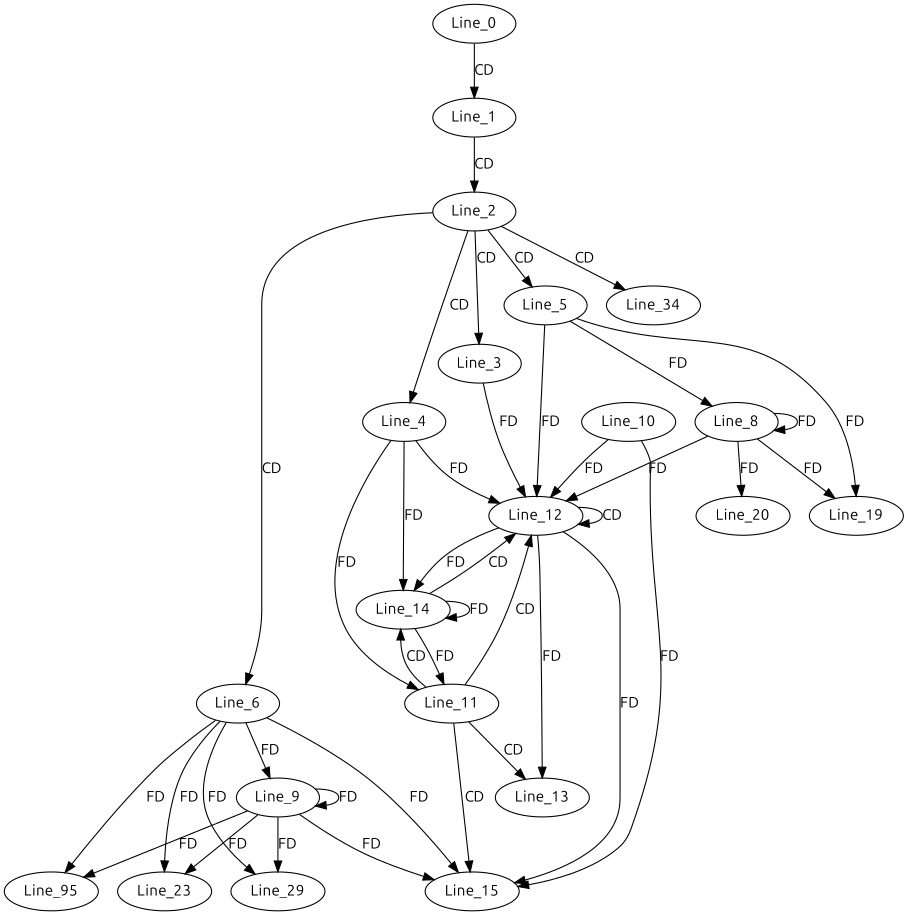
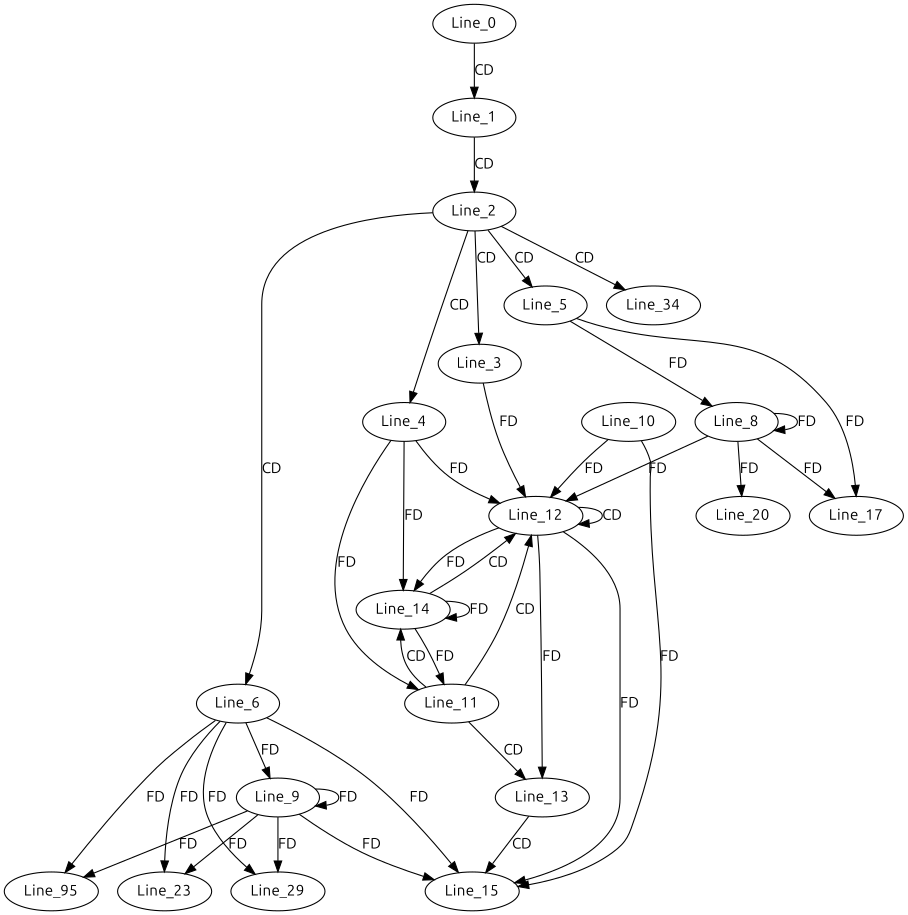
edge "Line_5" -> "Line_12": removed, label "FD"
node "Line_19": label "Line_19" -> "Line_17"
edge "Line_11" -> "Line_15": now "Line_13" -> "Line_15"
